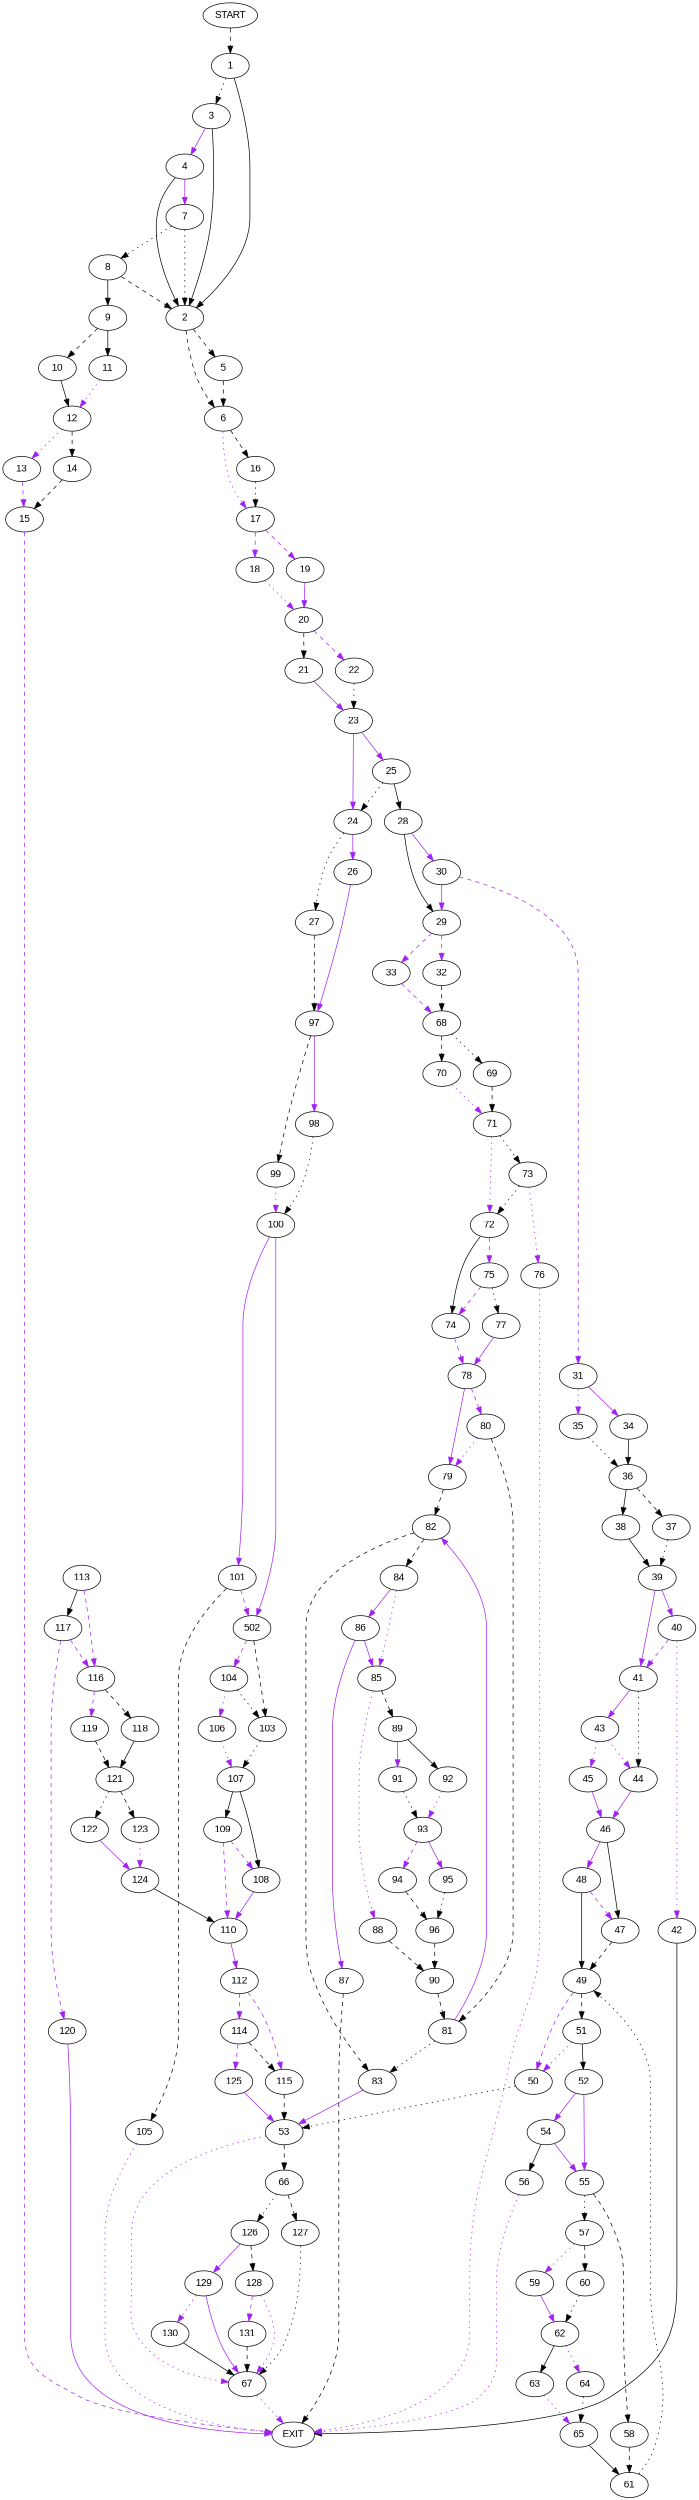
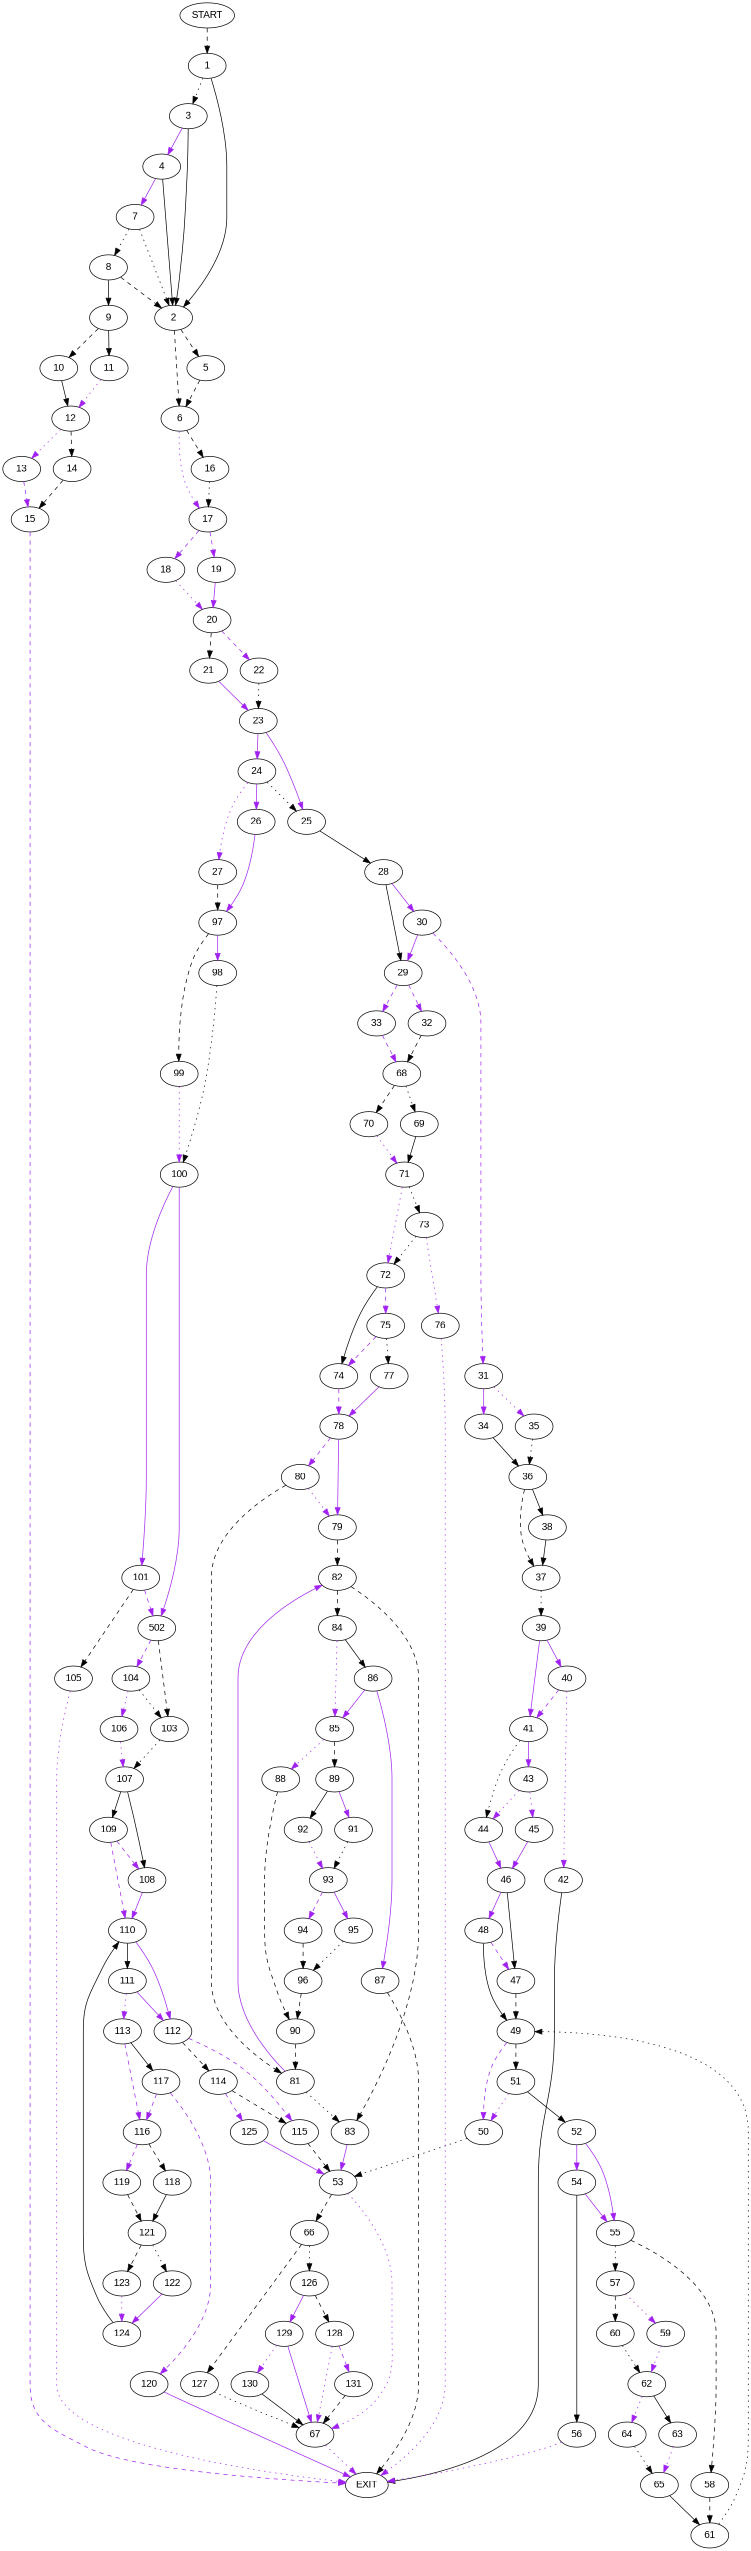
edge "25" -> "24": reversed
edge "24" -> "27": color black -> purple
edge "69" -> "71": style dashed -> solid
edge "38" -> "39": now "38" -> "37"
edge "84" -> "86": color purple -> black
node "111": added
edge "112" -> "114": color purple -> black
edge "59" -> "62": style solid -> dotted
